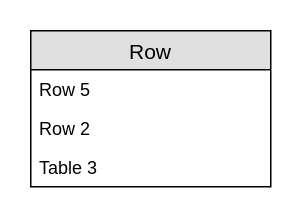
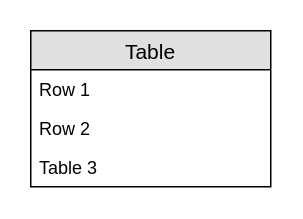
node "Row": label "Row" -> "Table"
node "Row 5": label "Row 5" -> "Row 1"
